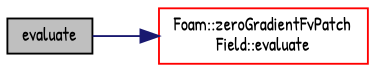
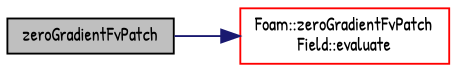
node "evaluate": label "evaluate" -> "zeroGradientFvPatch"
